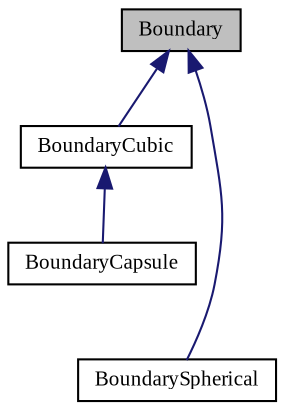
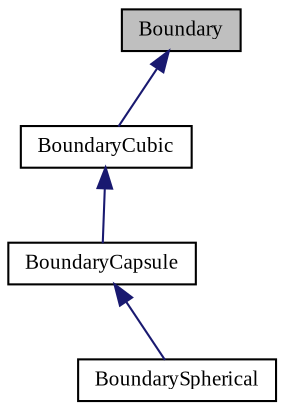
edge "BoundarySpherical" -> "Boundary": now "BoundarySpherical" -> "BoundaryCapsule"
